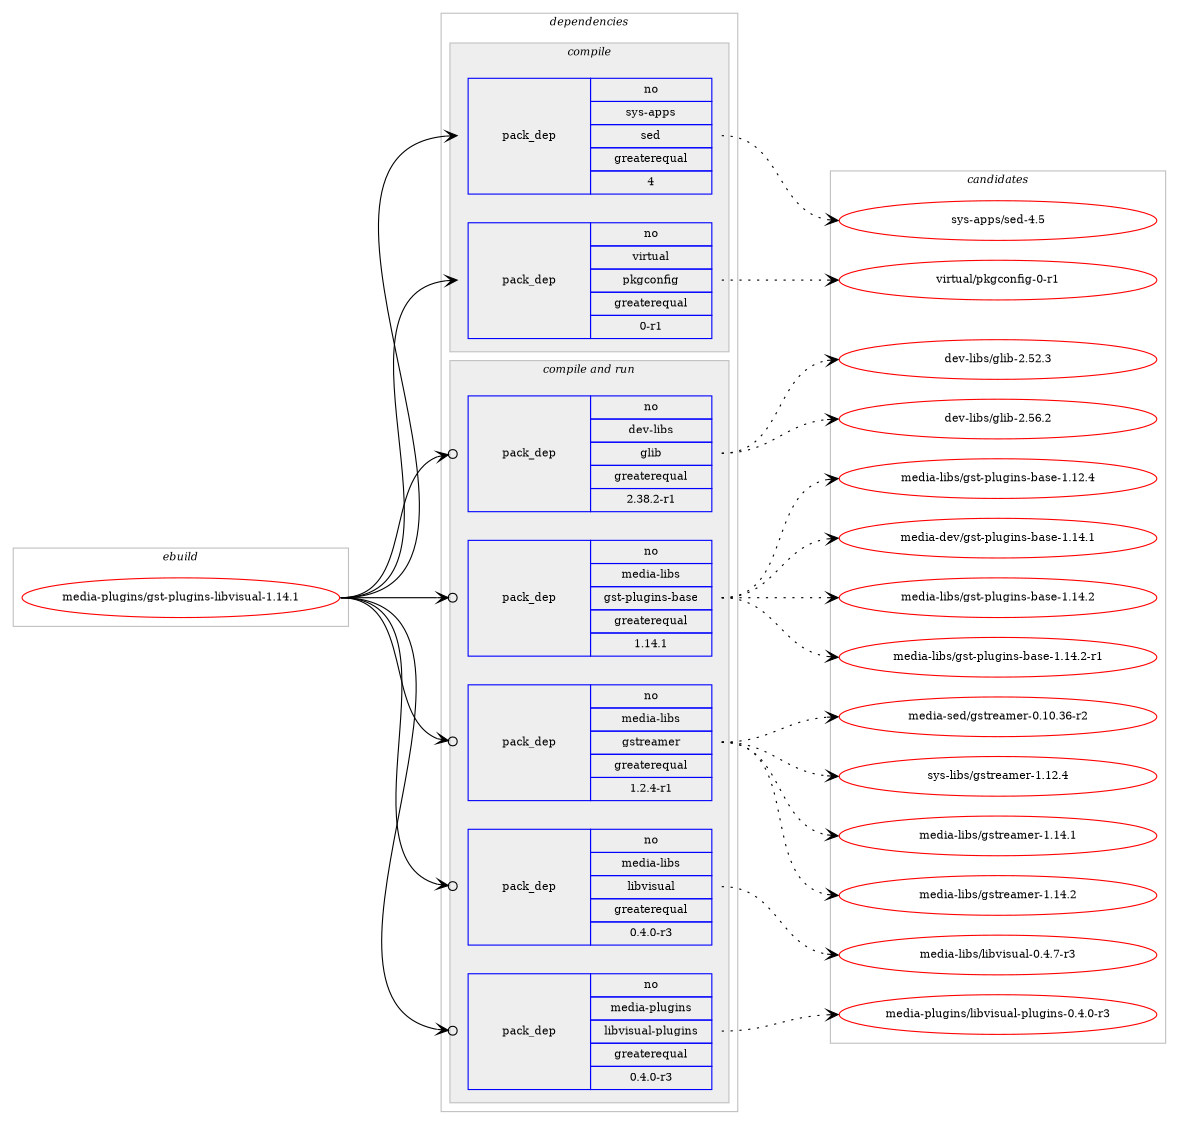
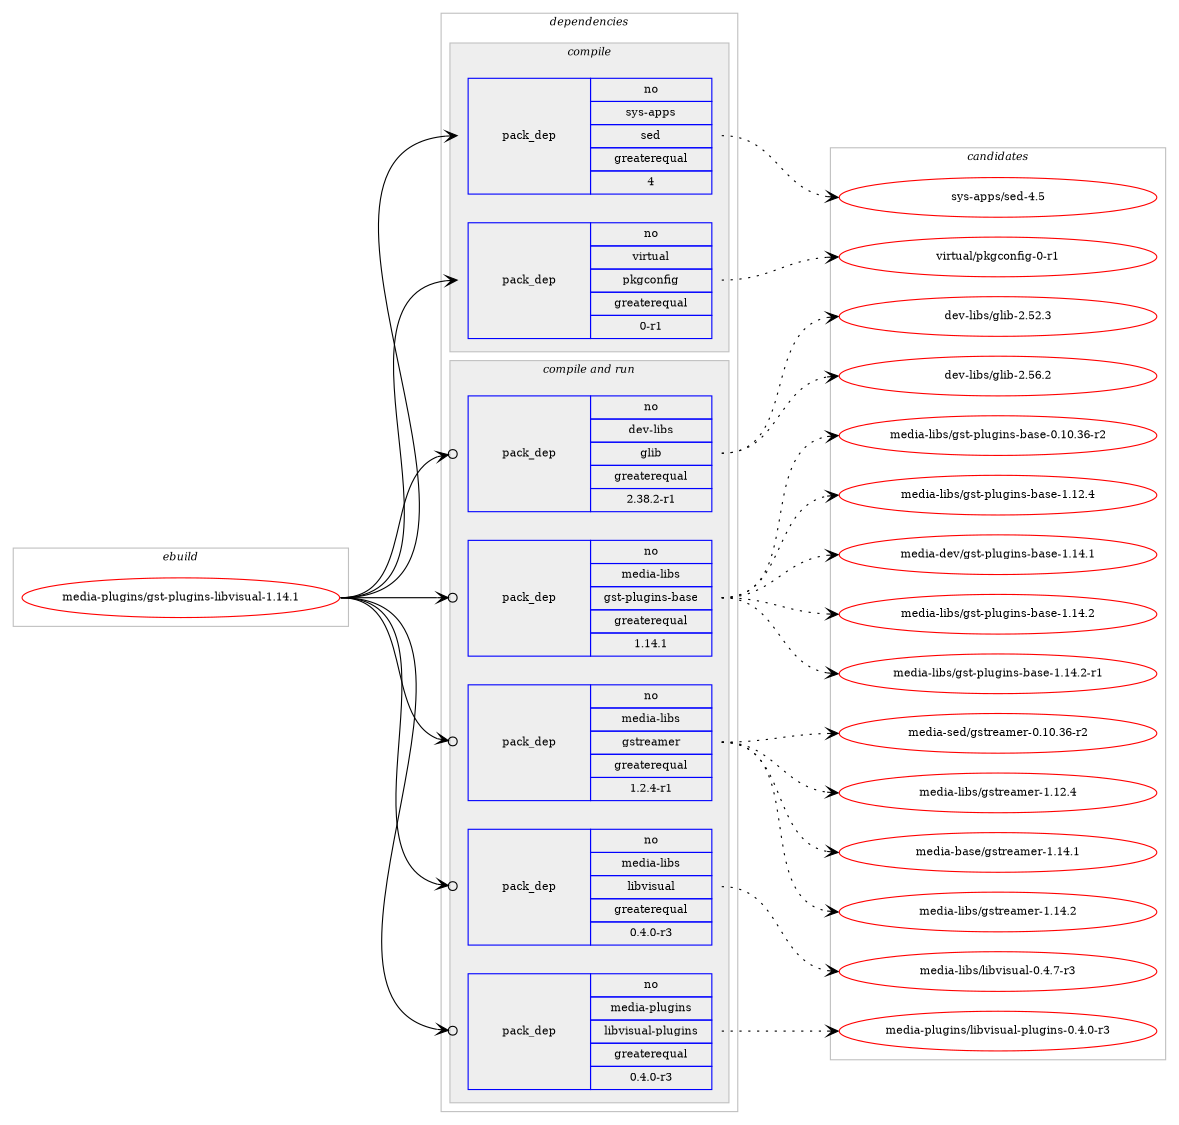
node "media-libs/gst-plugins-base-0.10.36-r2": added
node "sys-libs/gstreamer-1.12.4": label "sys-libs/gstreamer-1.12.4" -> "media-libs/gstreamer-1.12.4"
node "media-libs/gstreamer-1.14.1": label "media-libs/gstreamer-1.14.1" -> "media-base/gstreamer-1.14.1"
